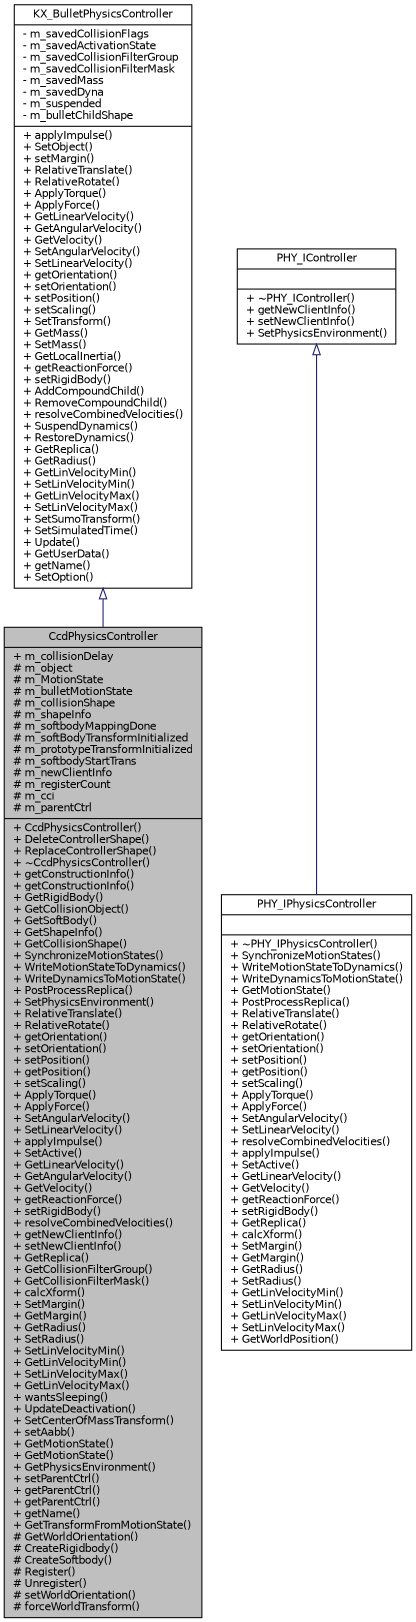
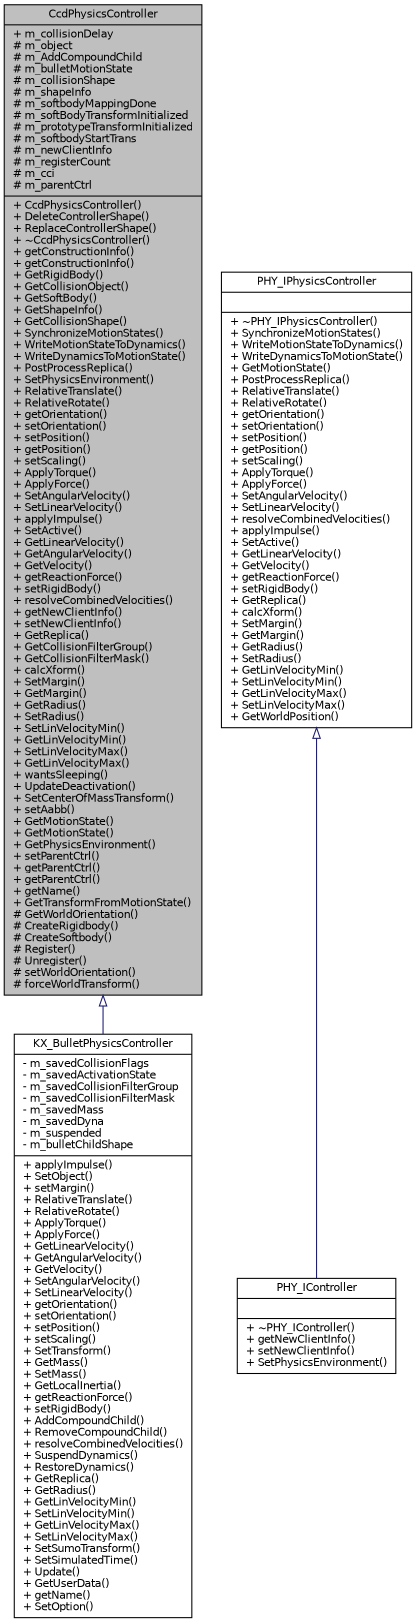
edge "CcdPhysicsController" -> "KX_BulletPhysicsController": reversed
edge "PHY_IPhysicsController" -> "PHY_IController": reversed
node "CcdPhysicsController": text "# m_MotionState" -> "# m_AddCompoundChild"
